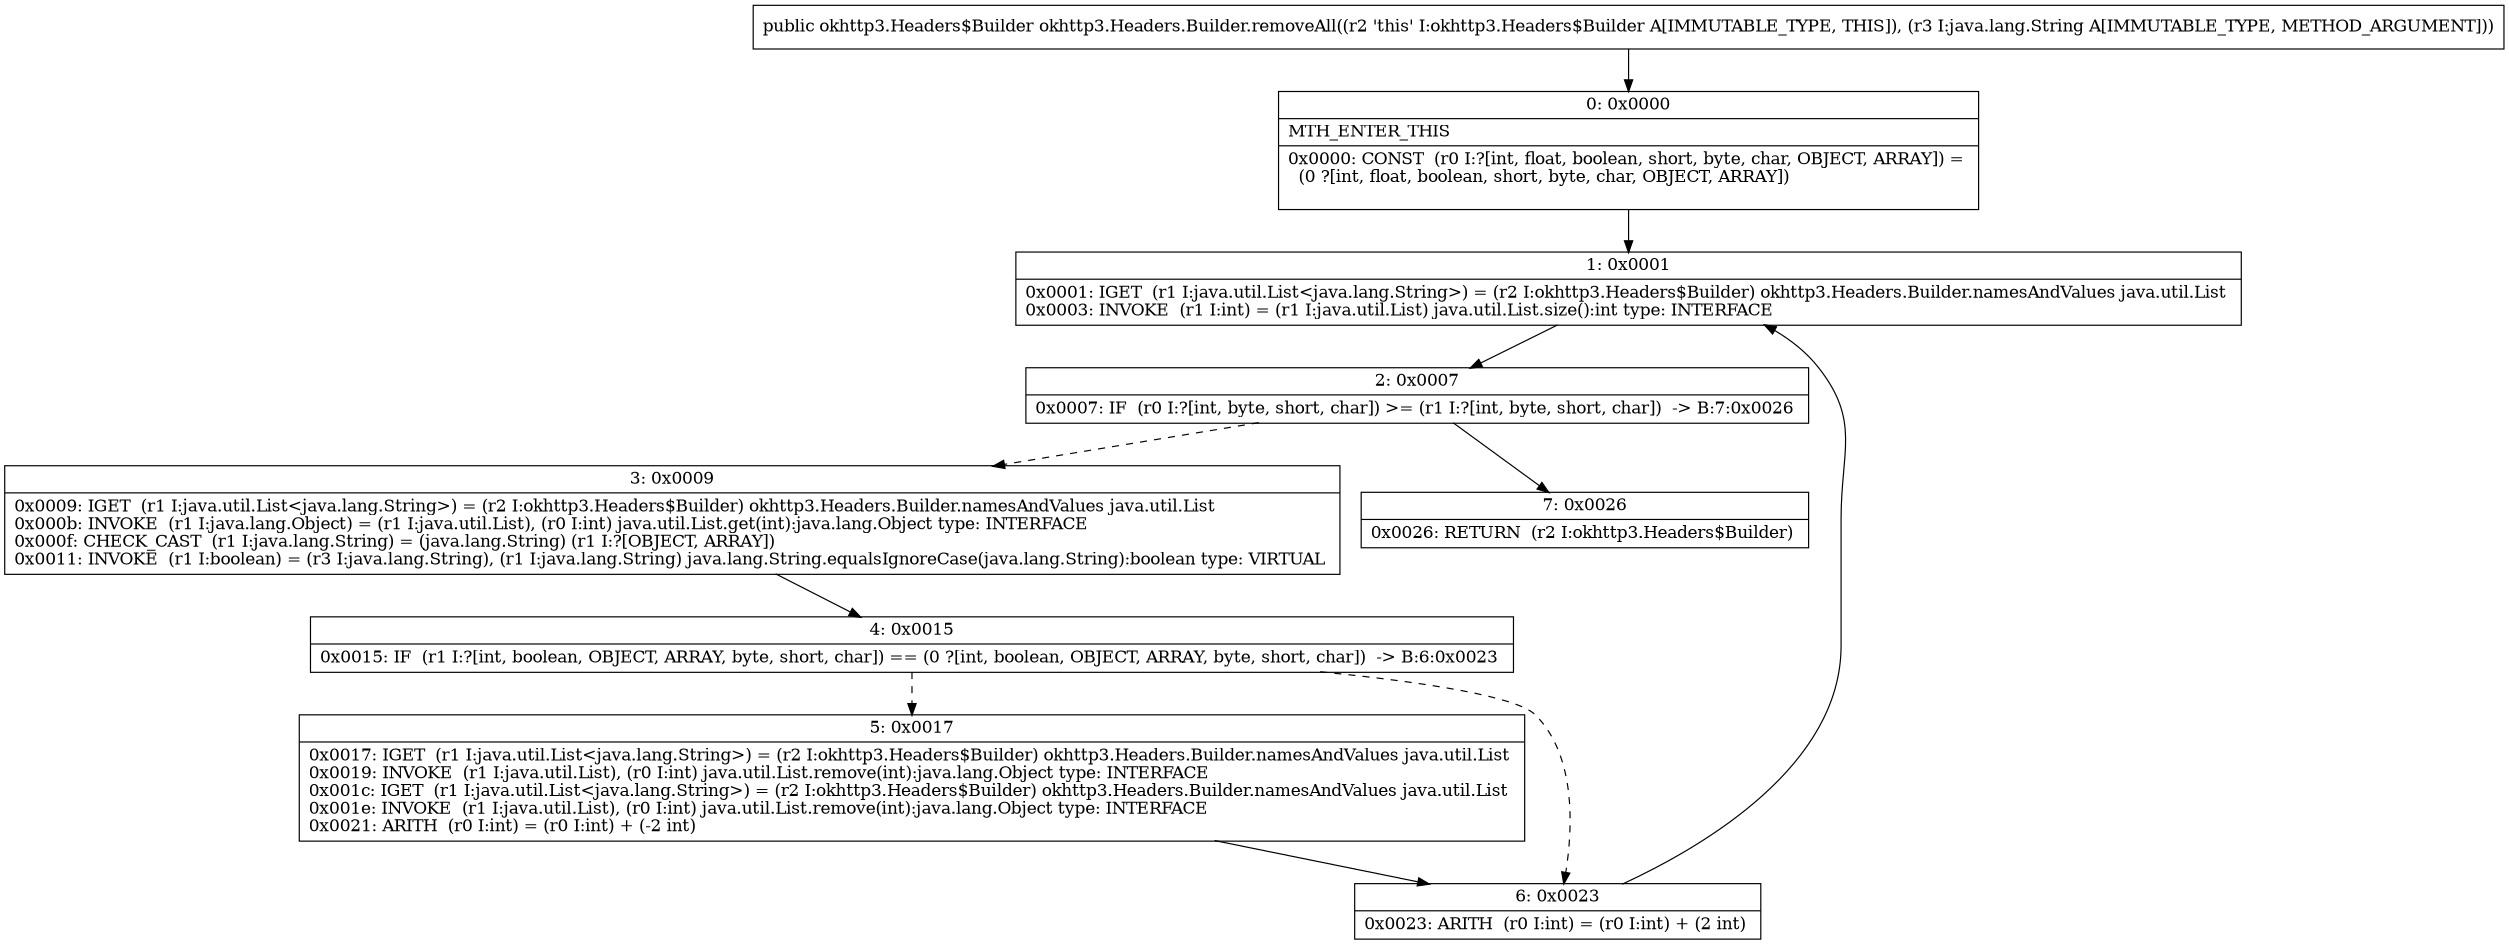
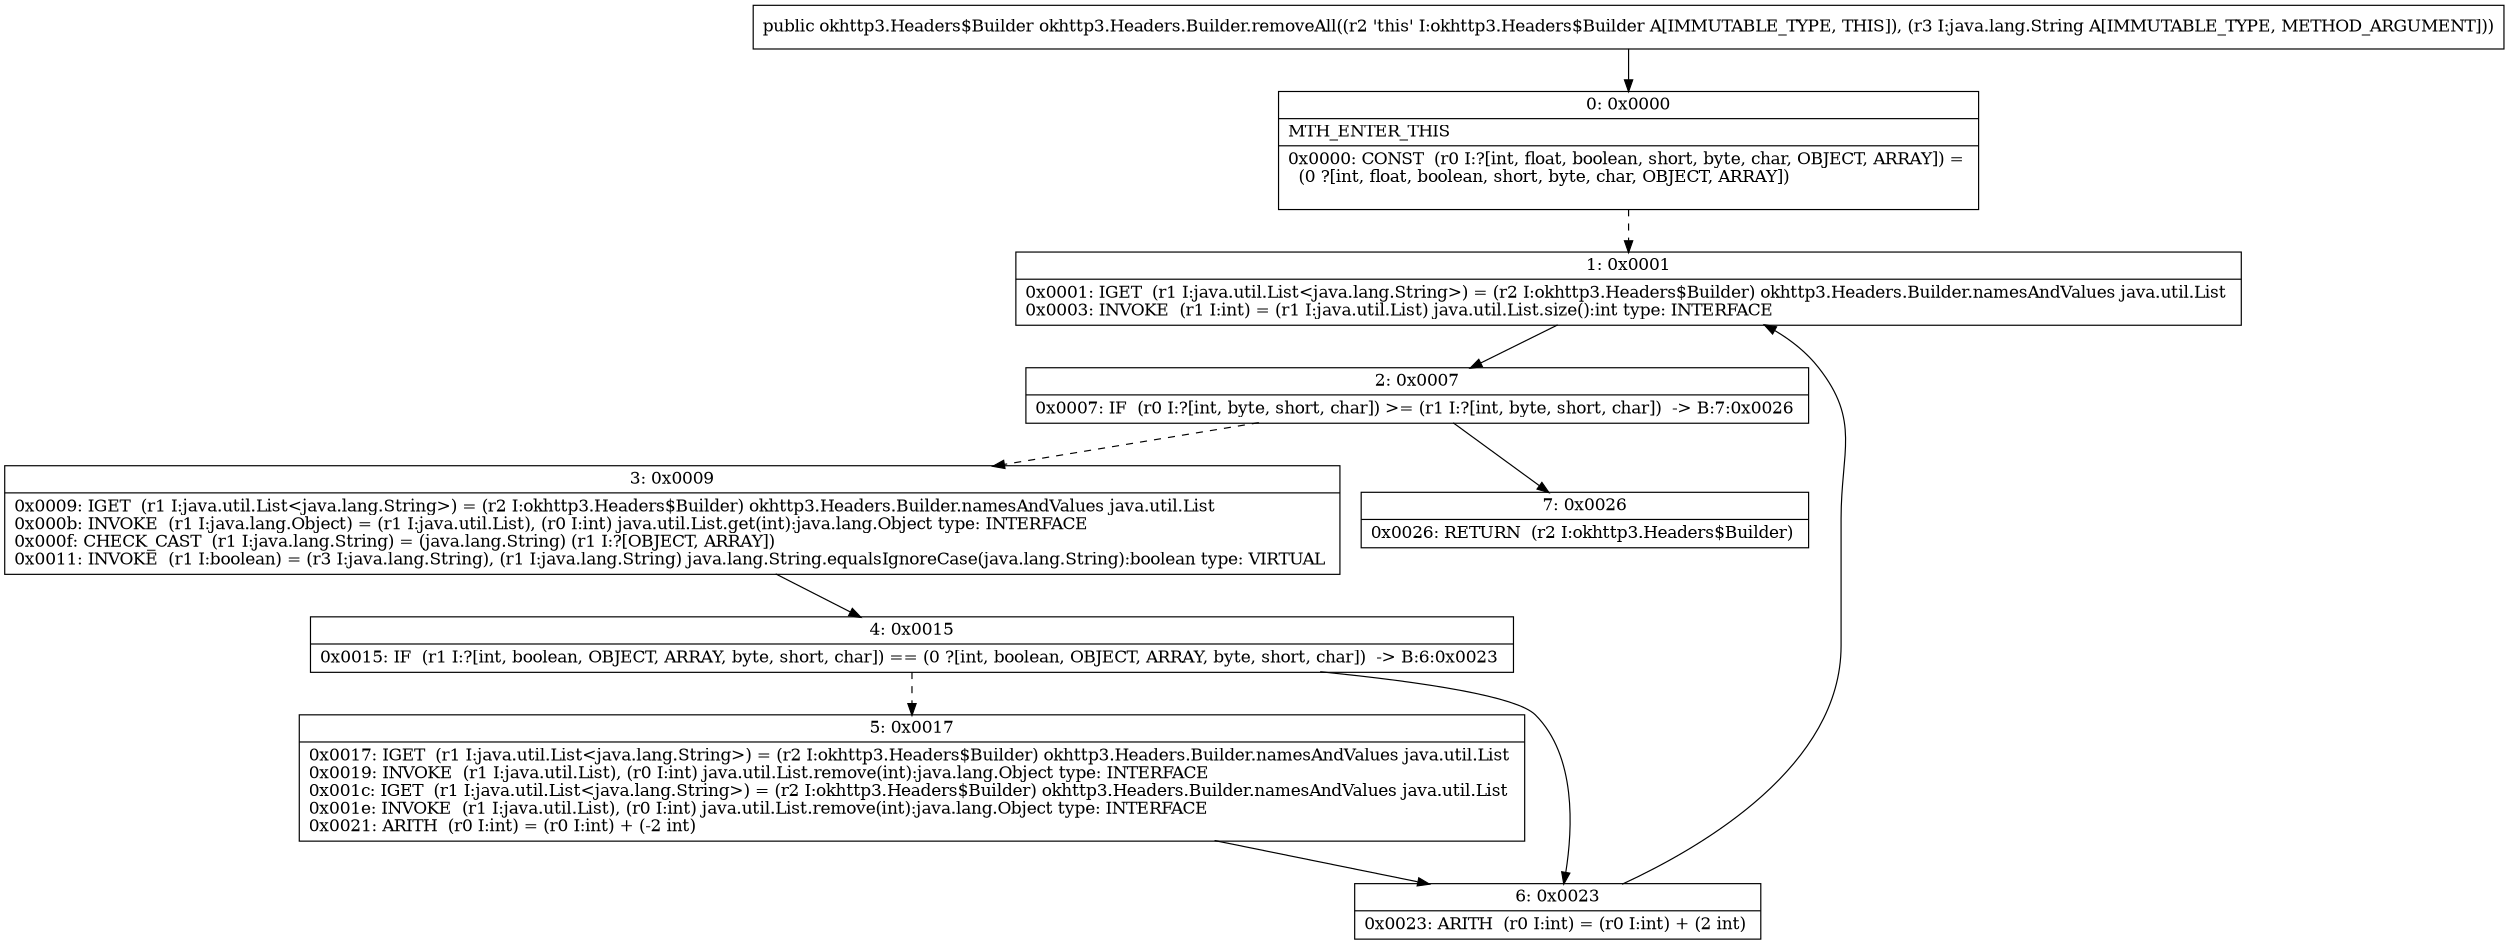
edge "0: 0x0000" -> "1: 0x0001": style solid -> dashed
edge "4: 0x0015" -> "6: 0x0023": style dashed -> solid
